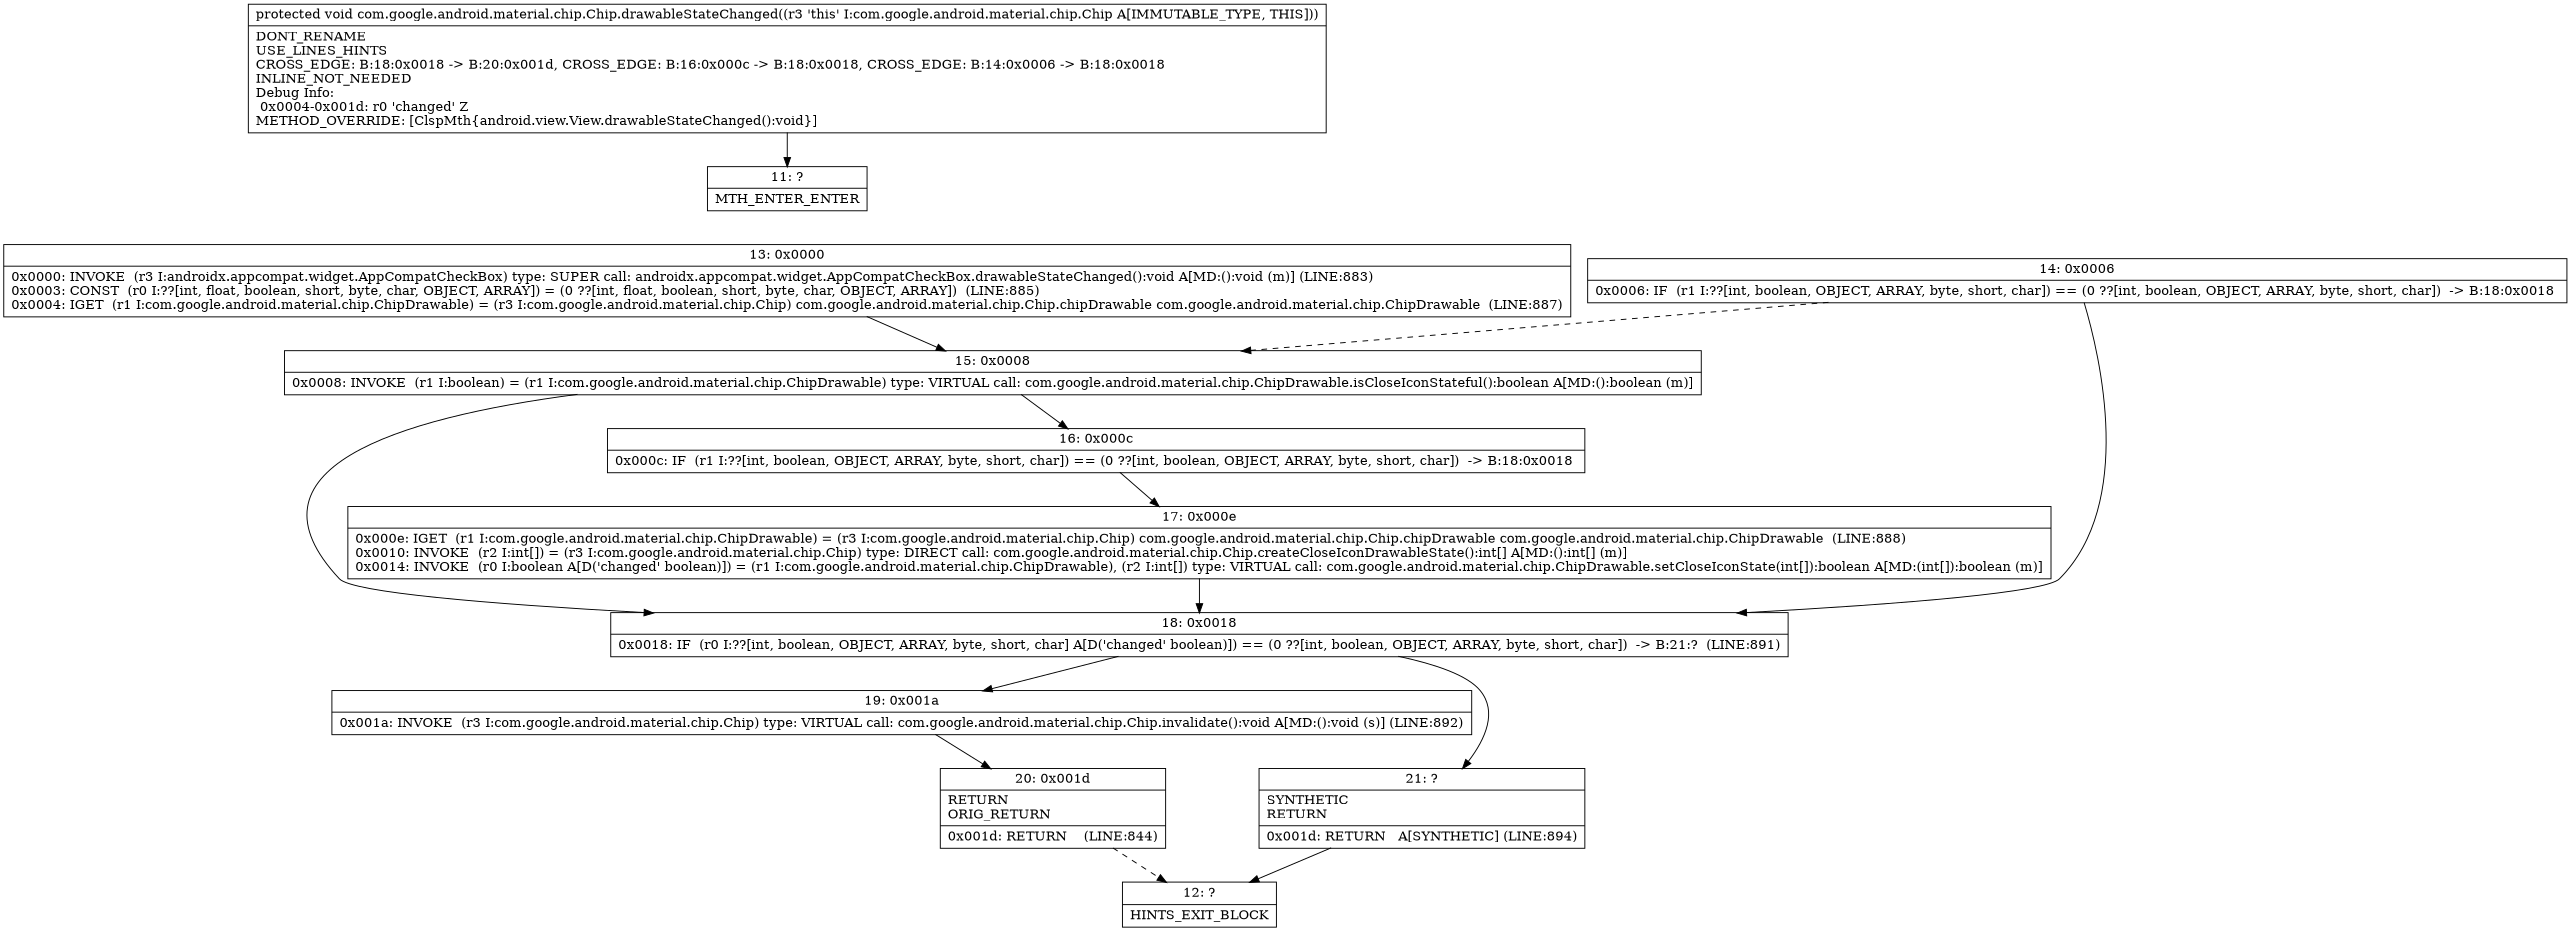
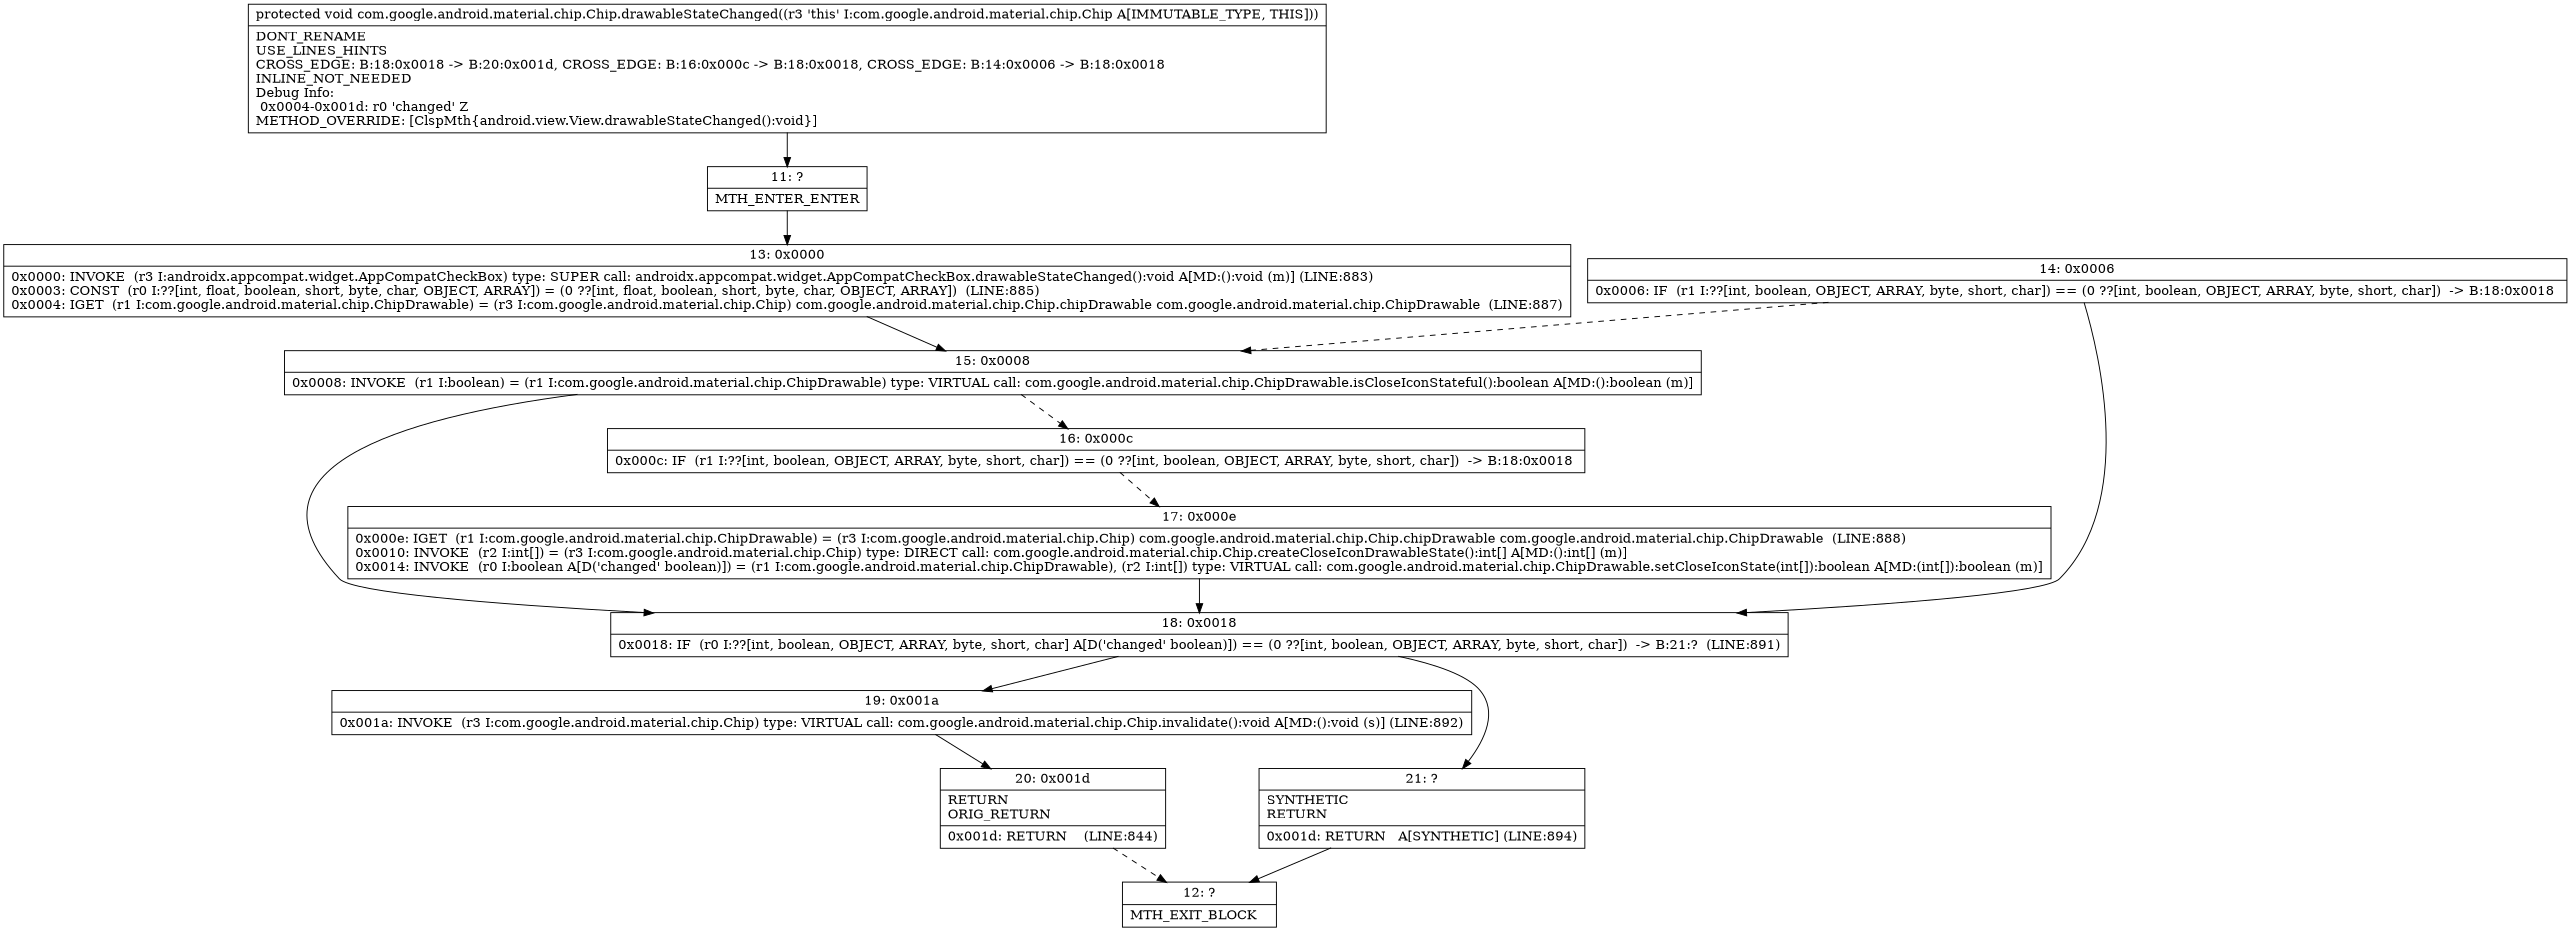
edge "11: ?" -> "13: 0x0000": added
edge "15: 0x0008" -> "16: 0x000c": style solid -> dashed
edge "16: 0x000c" -> "17: 0x000e": style solid -> dashed
node "12: ?": text "HINTS_EXIT_BLOCK" -> "MTH_EXIT_BLOCK"
